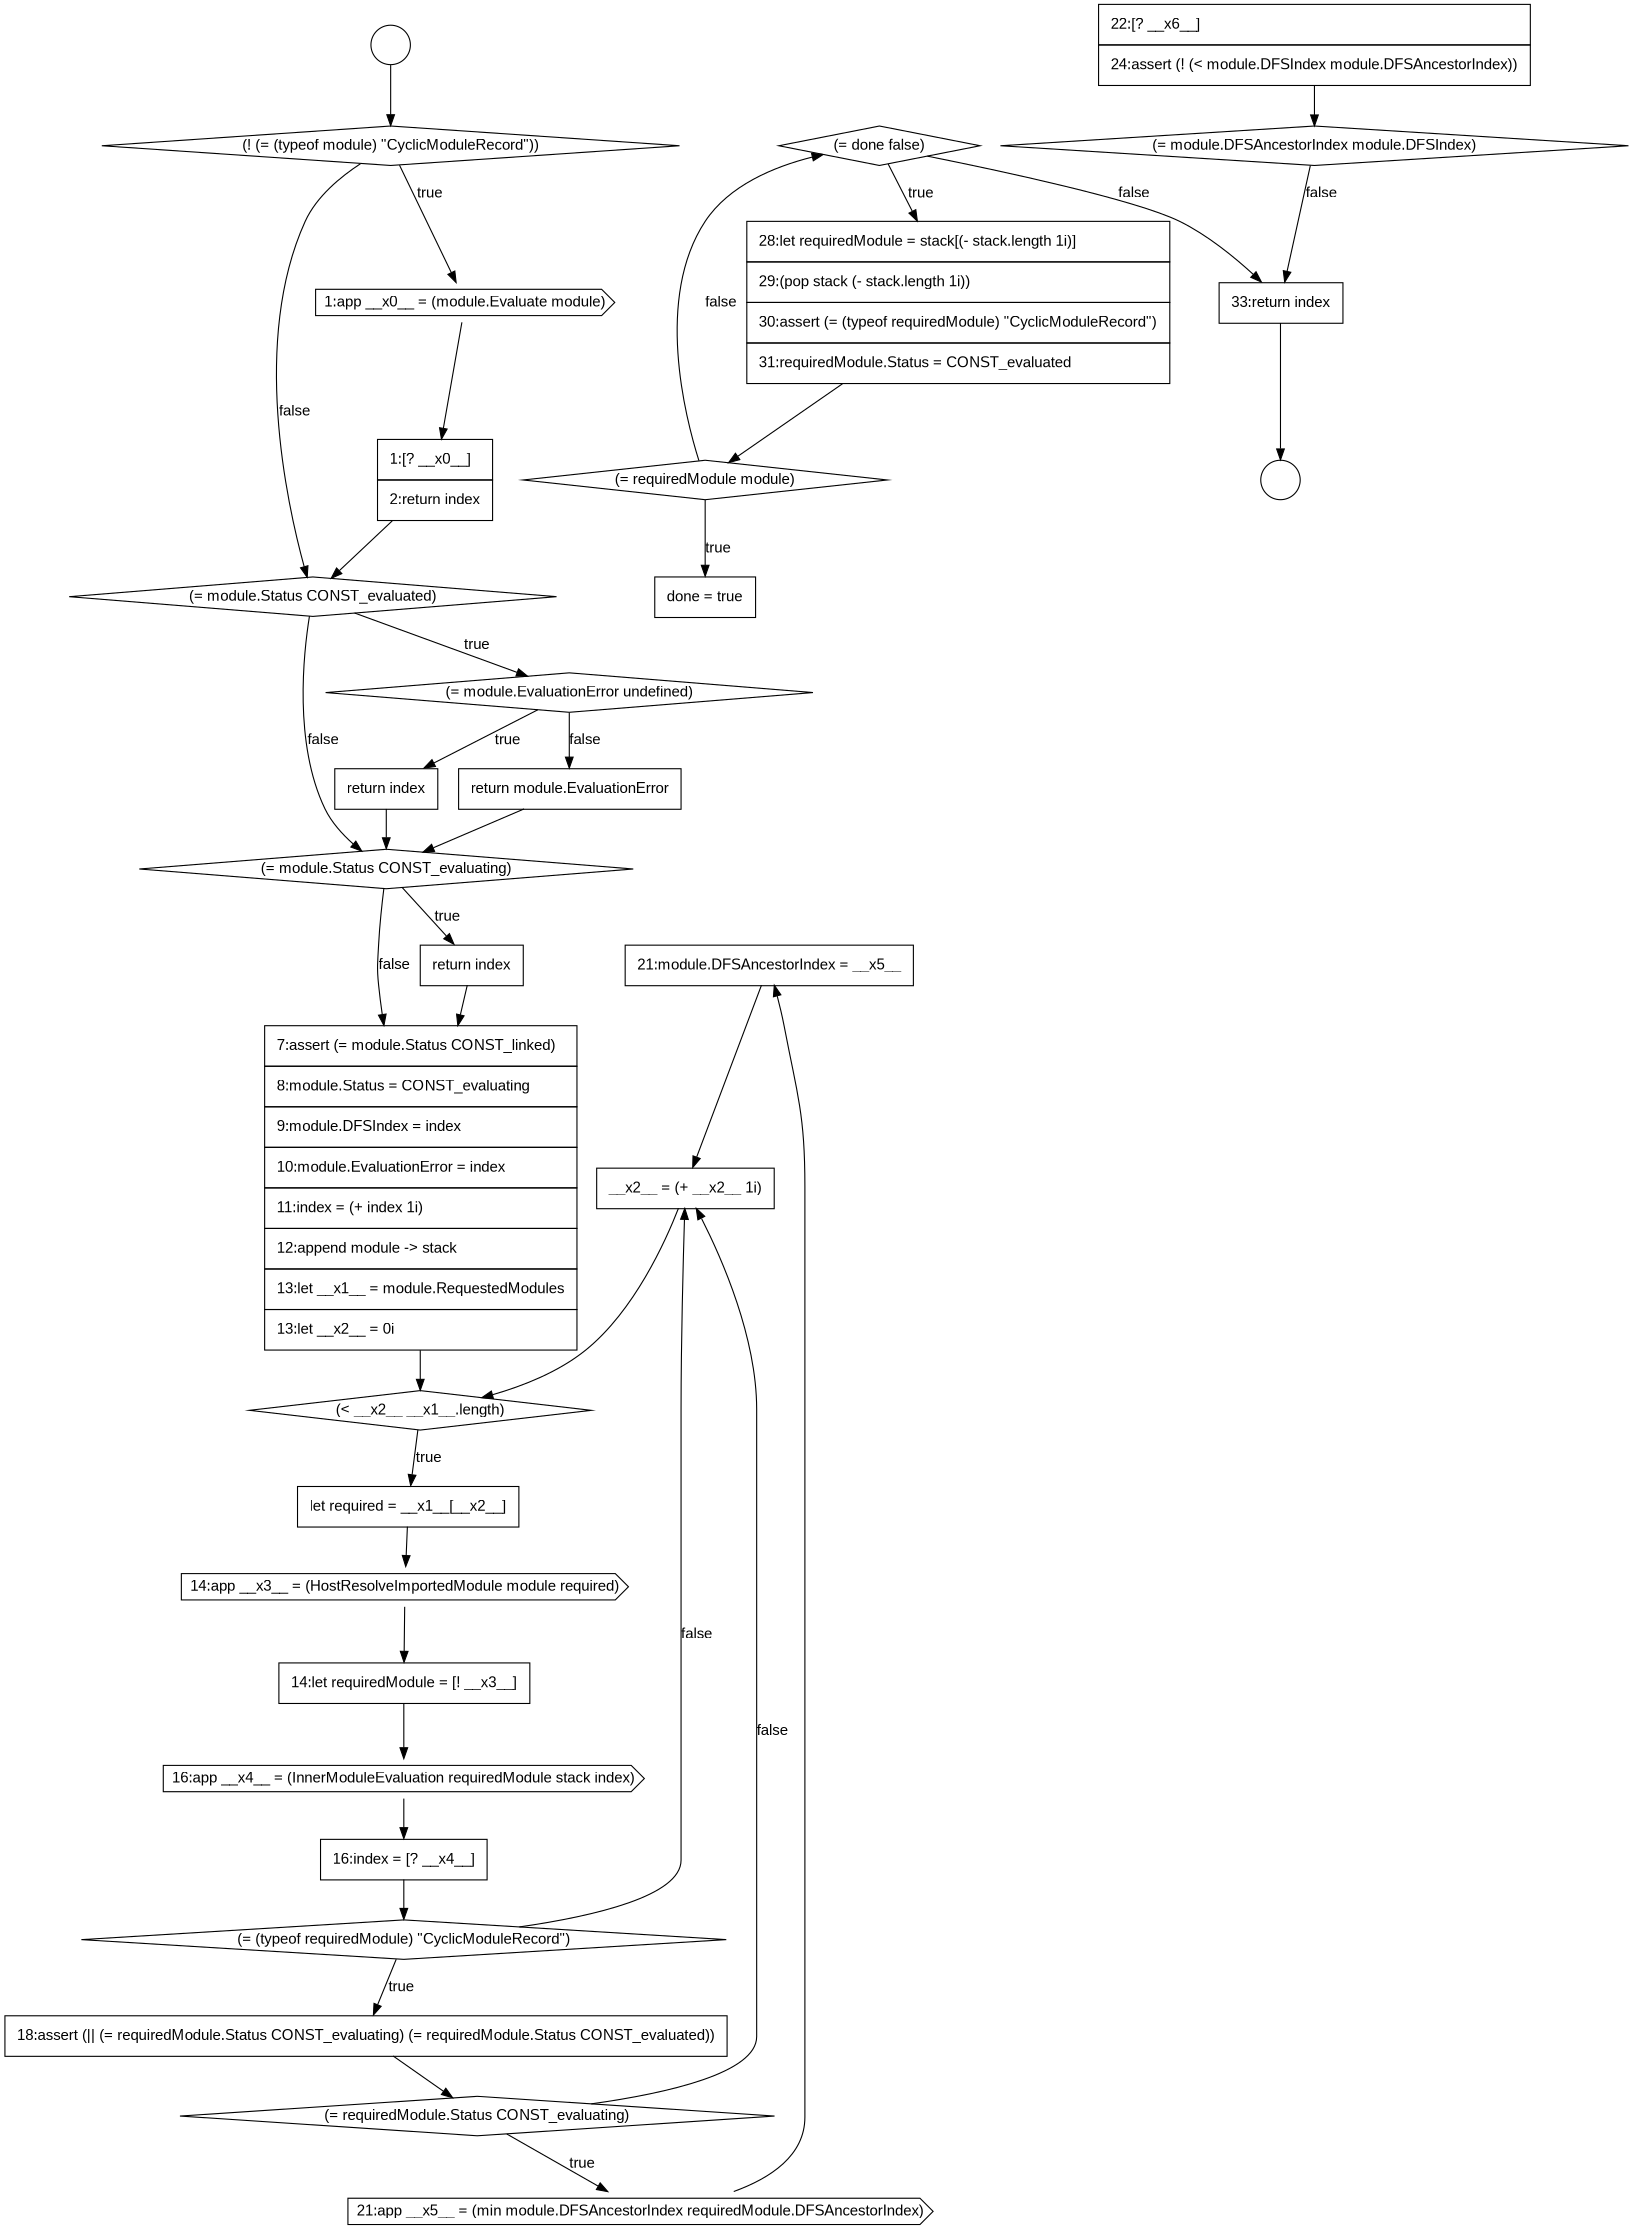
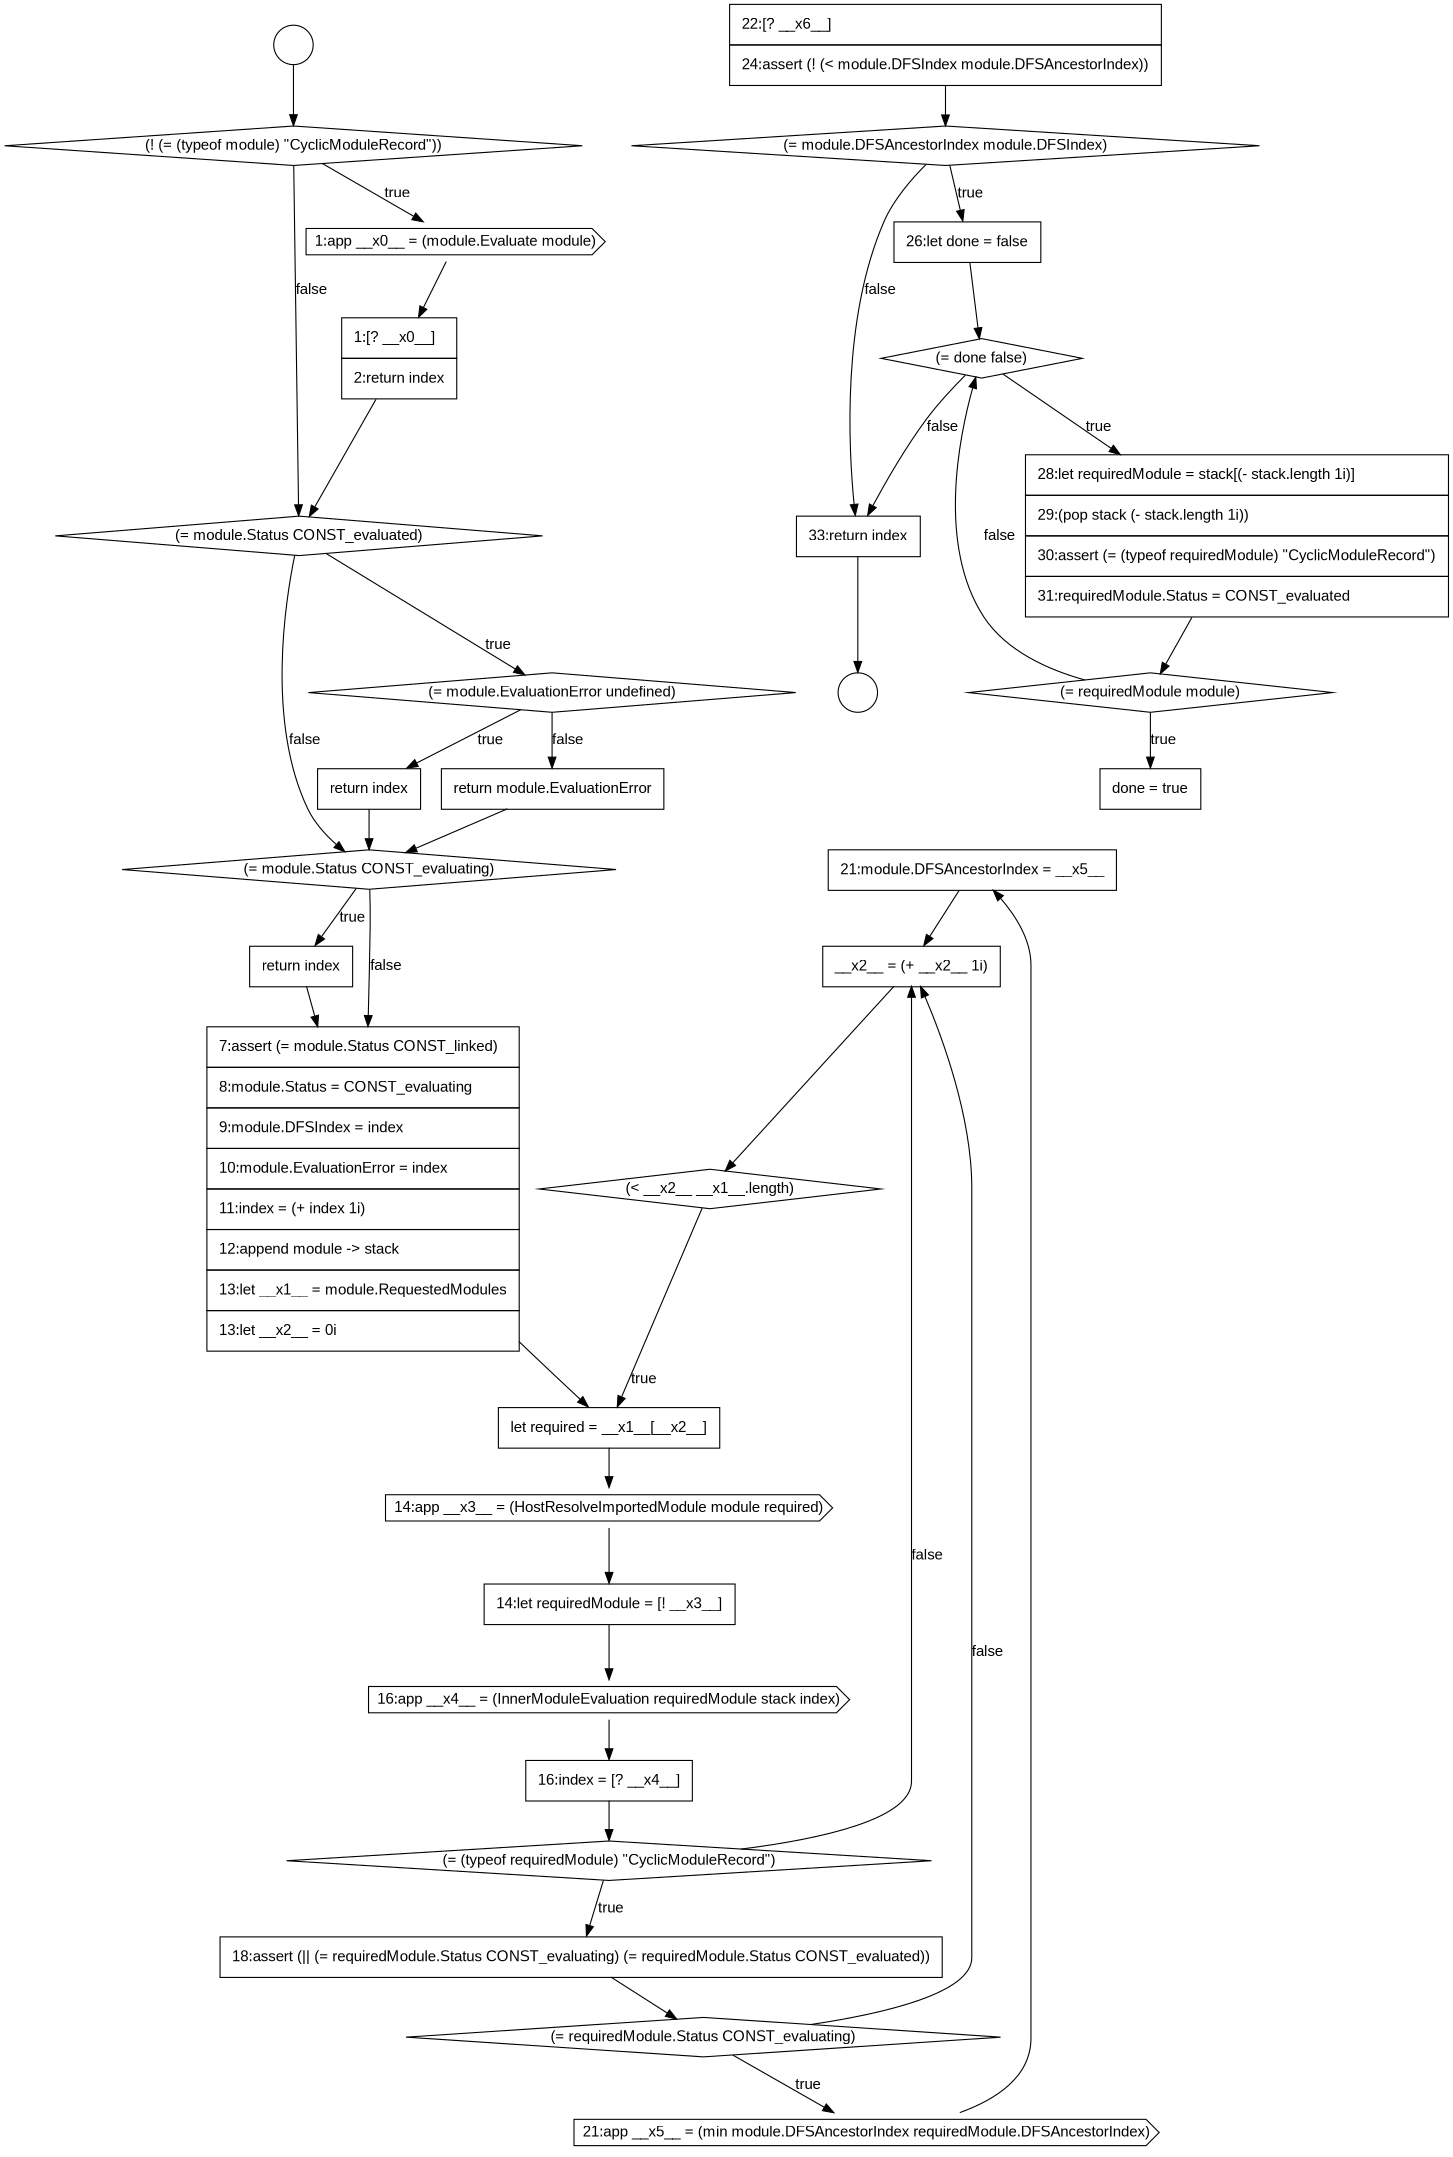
node "26:let done = false": added
edge "7:assert (= module.Status CONST_linked)" -> "(< __x2__ __x1__.length)": now "7:assert (= module.Status CONST_linked)" -> "let required = __x1__[__x2__]"
